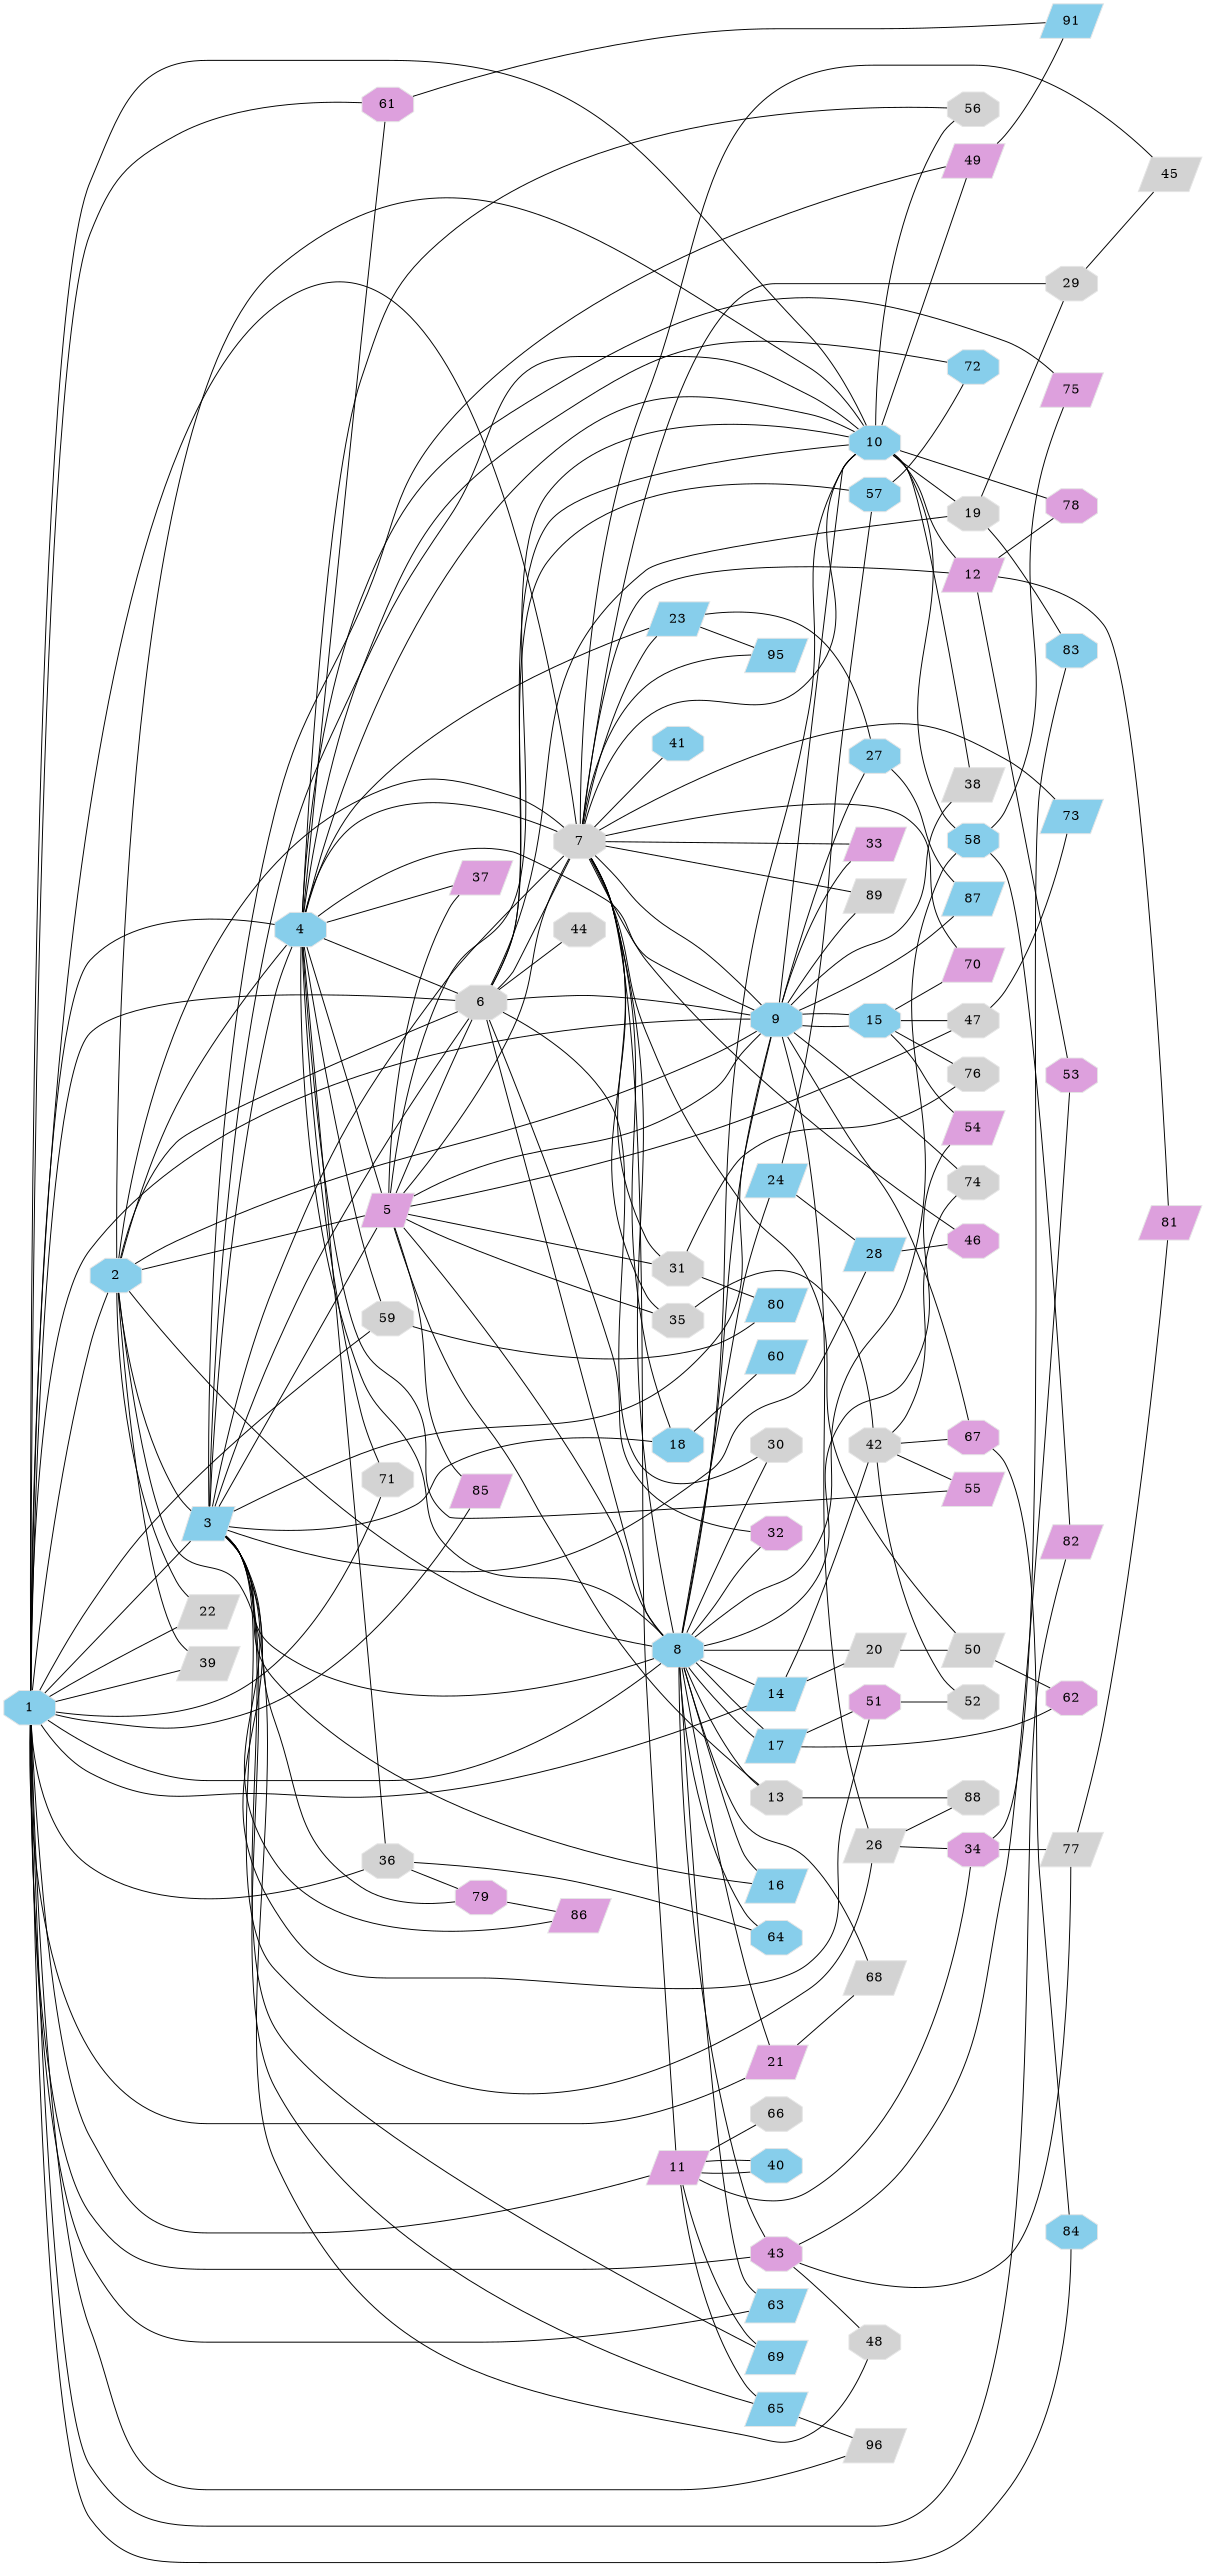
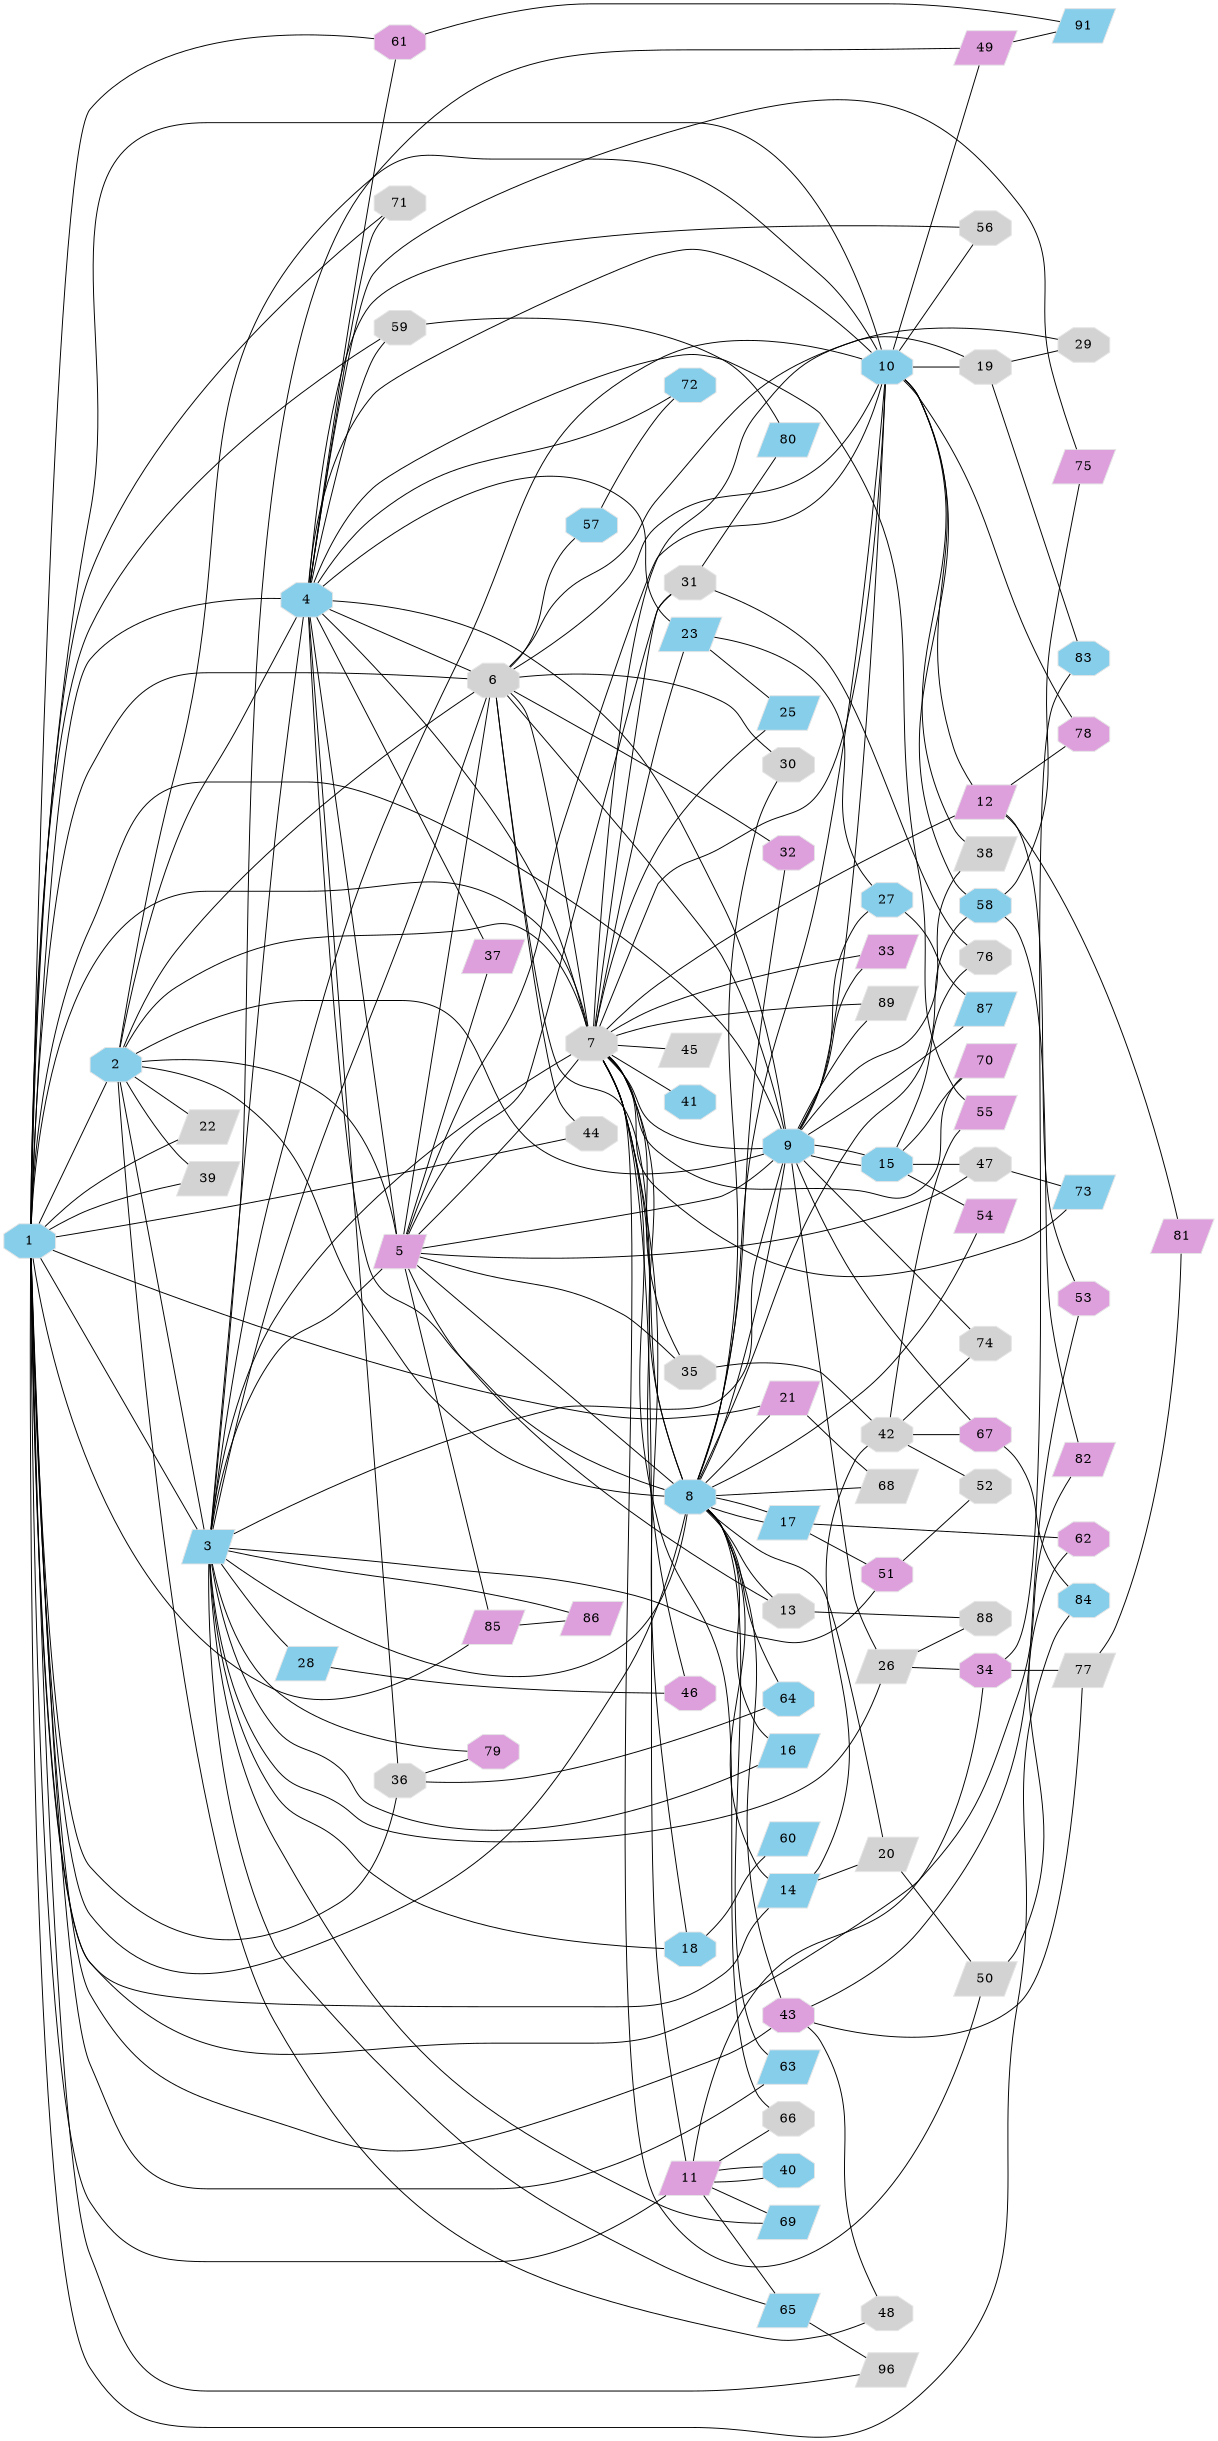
edge "45" -- "29": removed
node "95": label "95" -> "25"
node "24": removed
edge "44" -- "1": added
edge "7" -- "66": added
edge "79" -- "86": now "85" -- "86"
